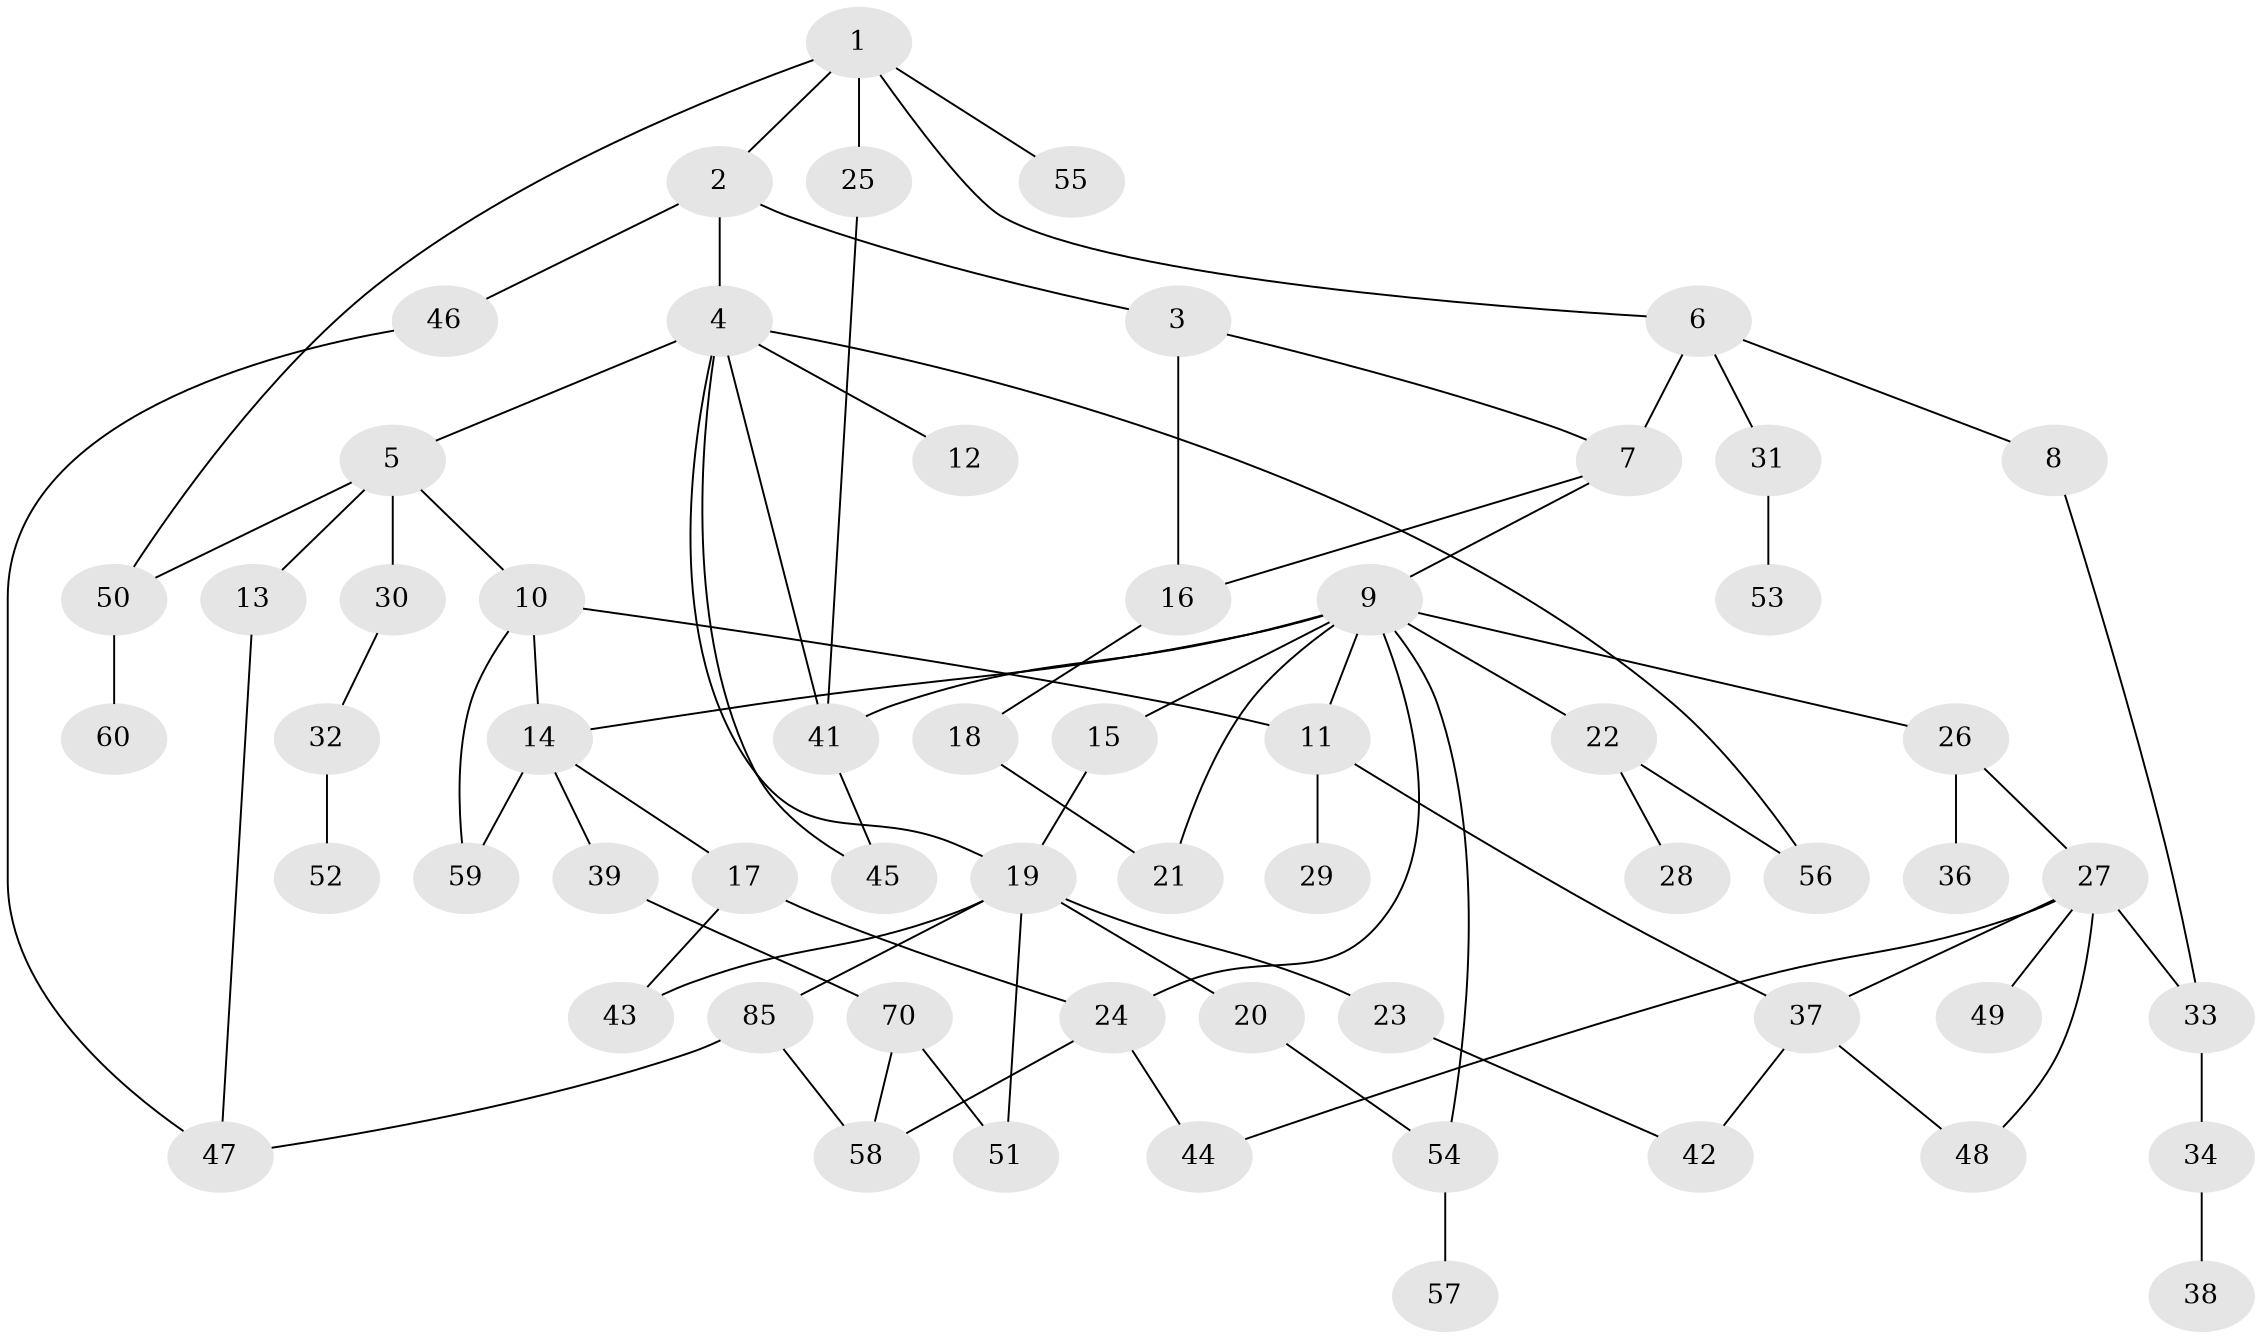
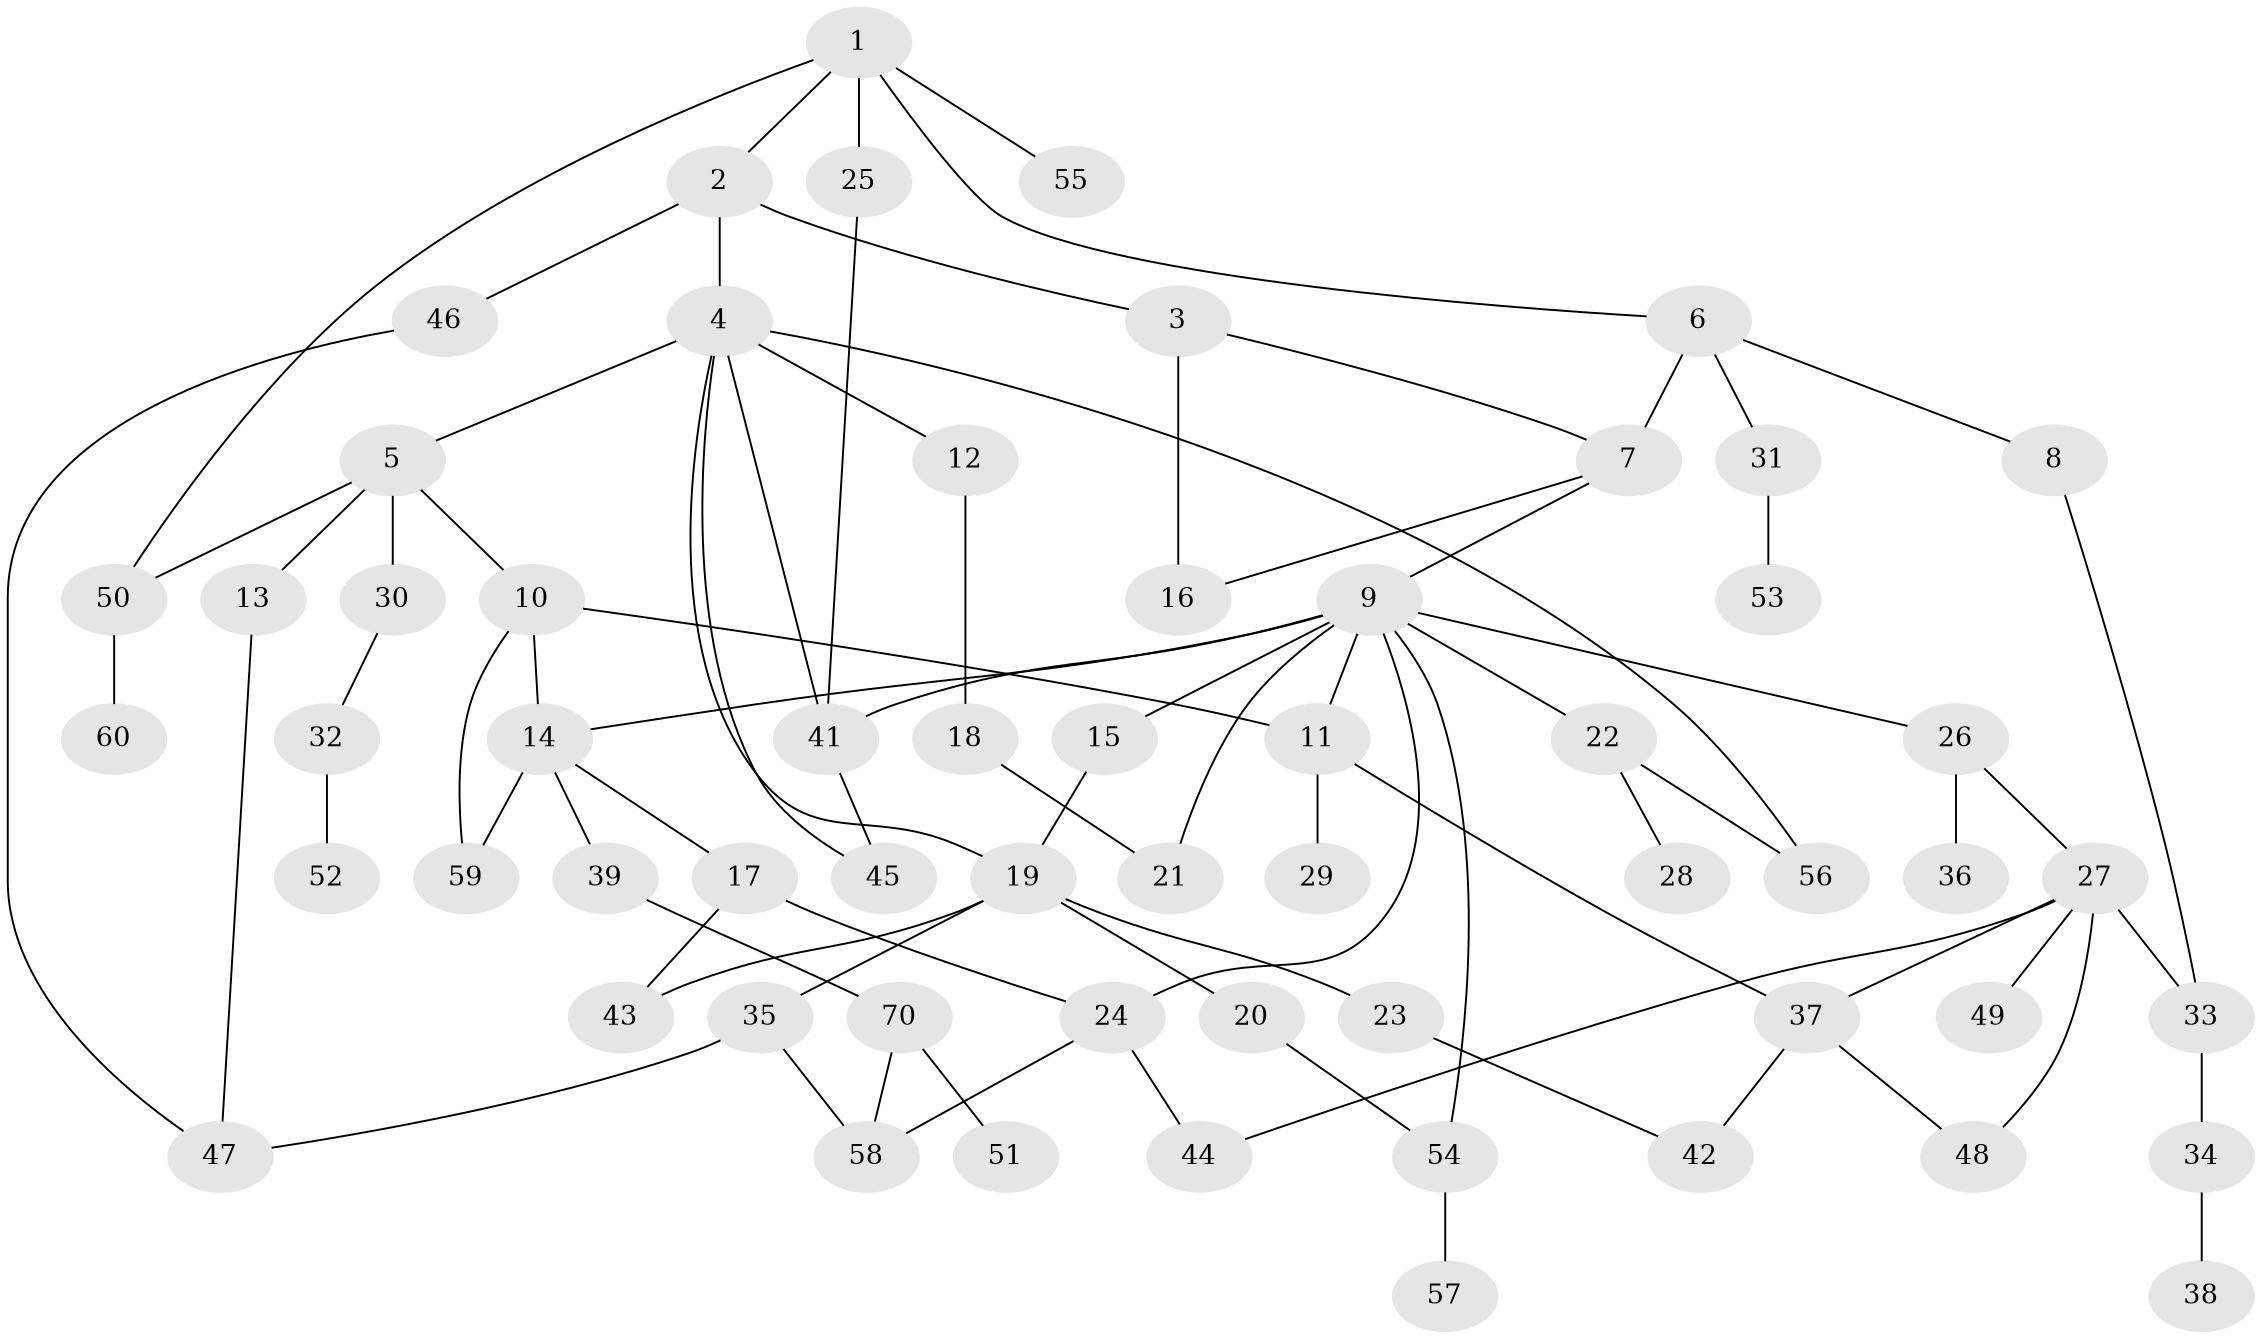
edge "16" -- "18": now "12" -- "18"
node "85": label "85" -> "35"
edge "19" -- "51": removed
